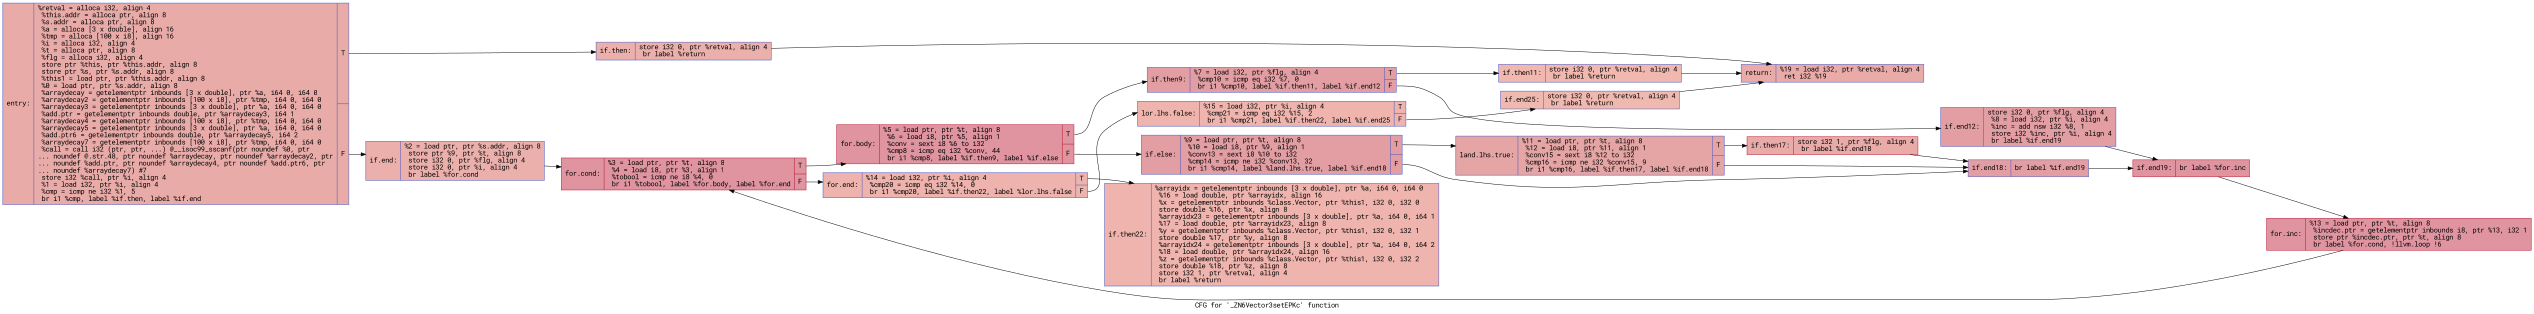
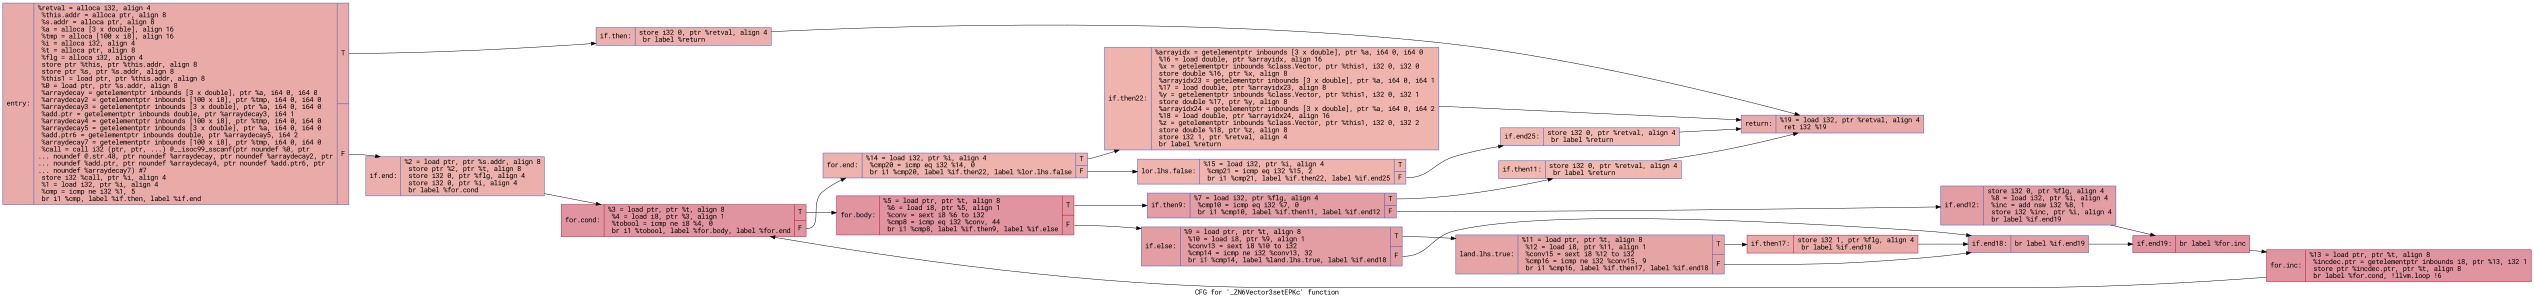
edge "if.then22:" -> "return:": added
node "if.end:": text "store ptr %9, ptr %t, align 8" -> "store ptr %2, ptr %t, align 8"
